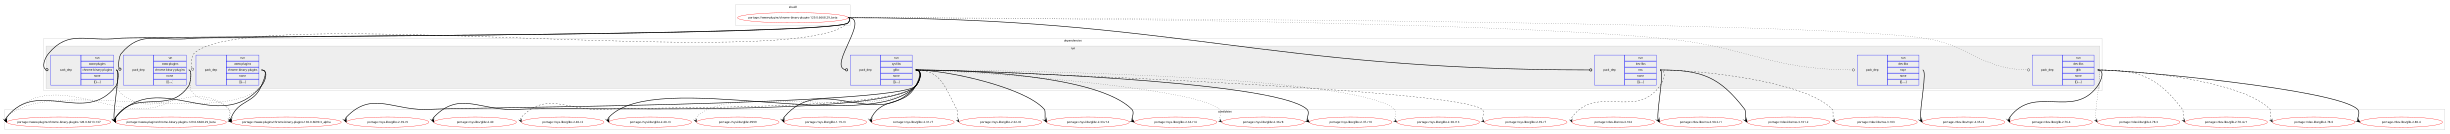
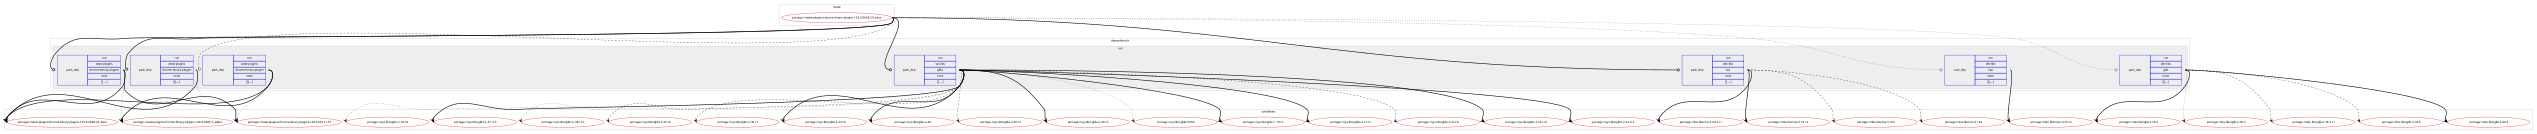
node "portage://sys-libs/glibc-2.39-r6": added
